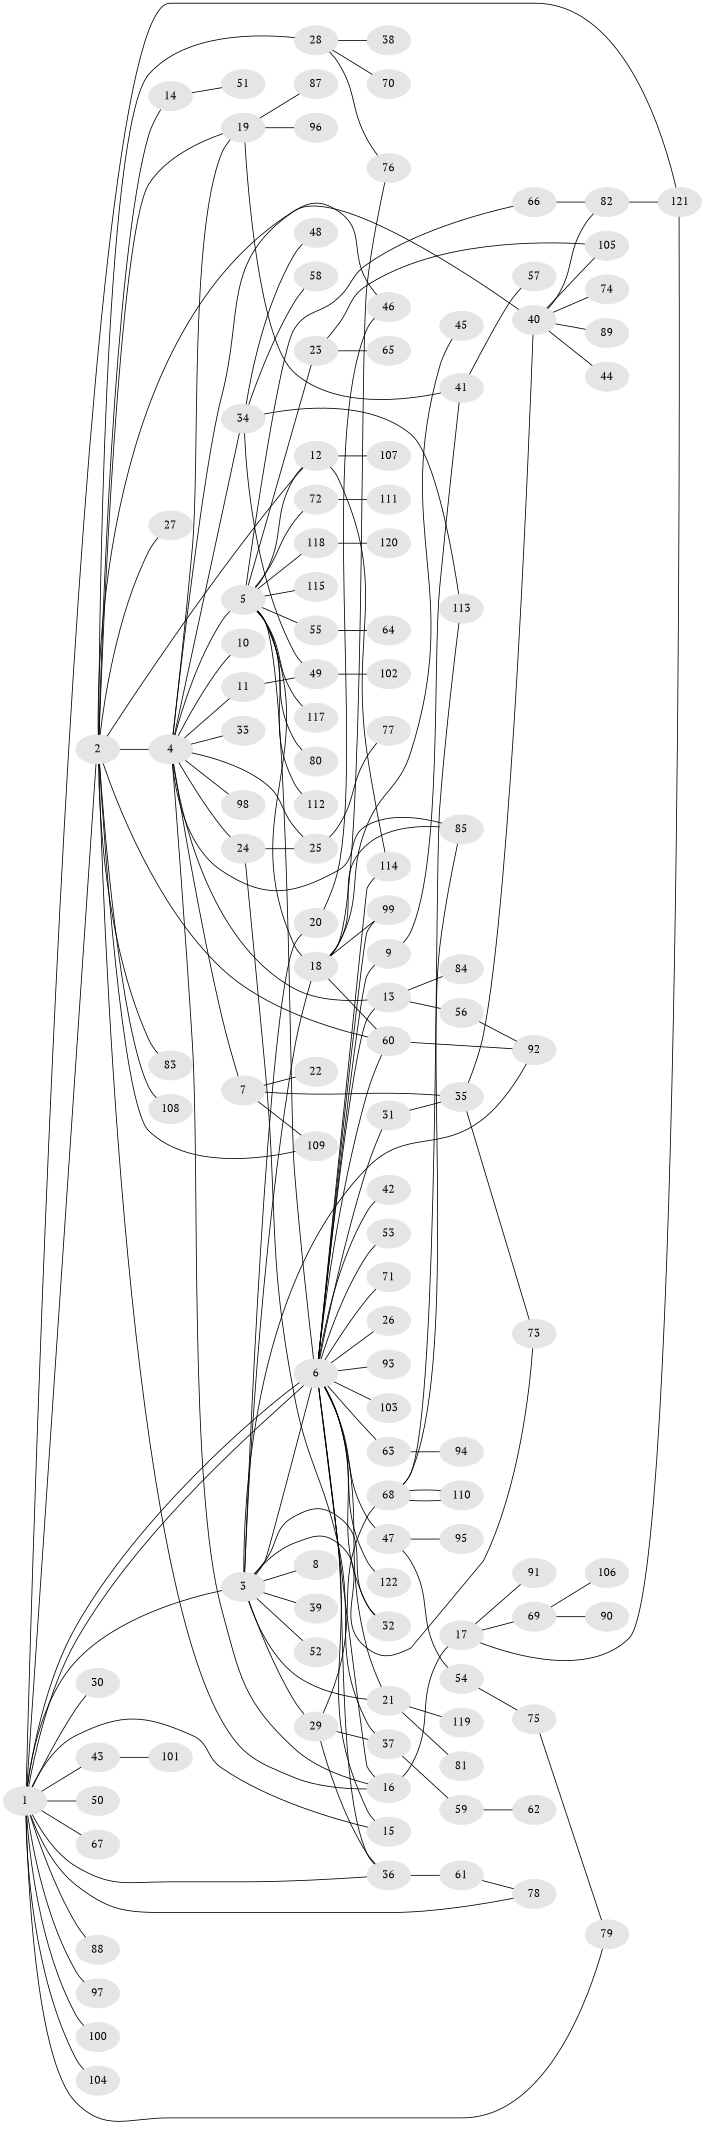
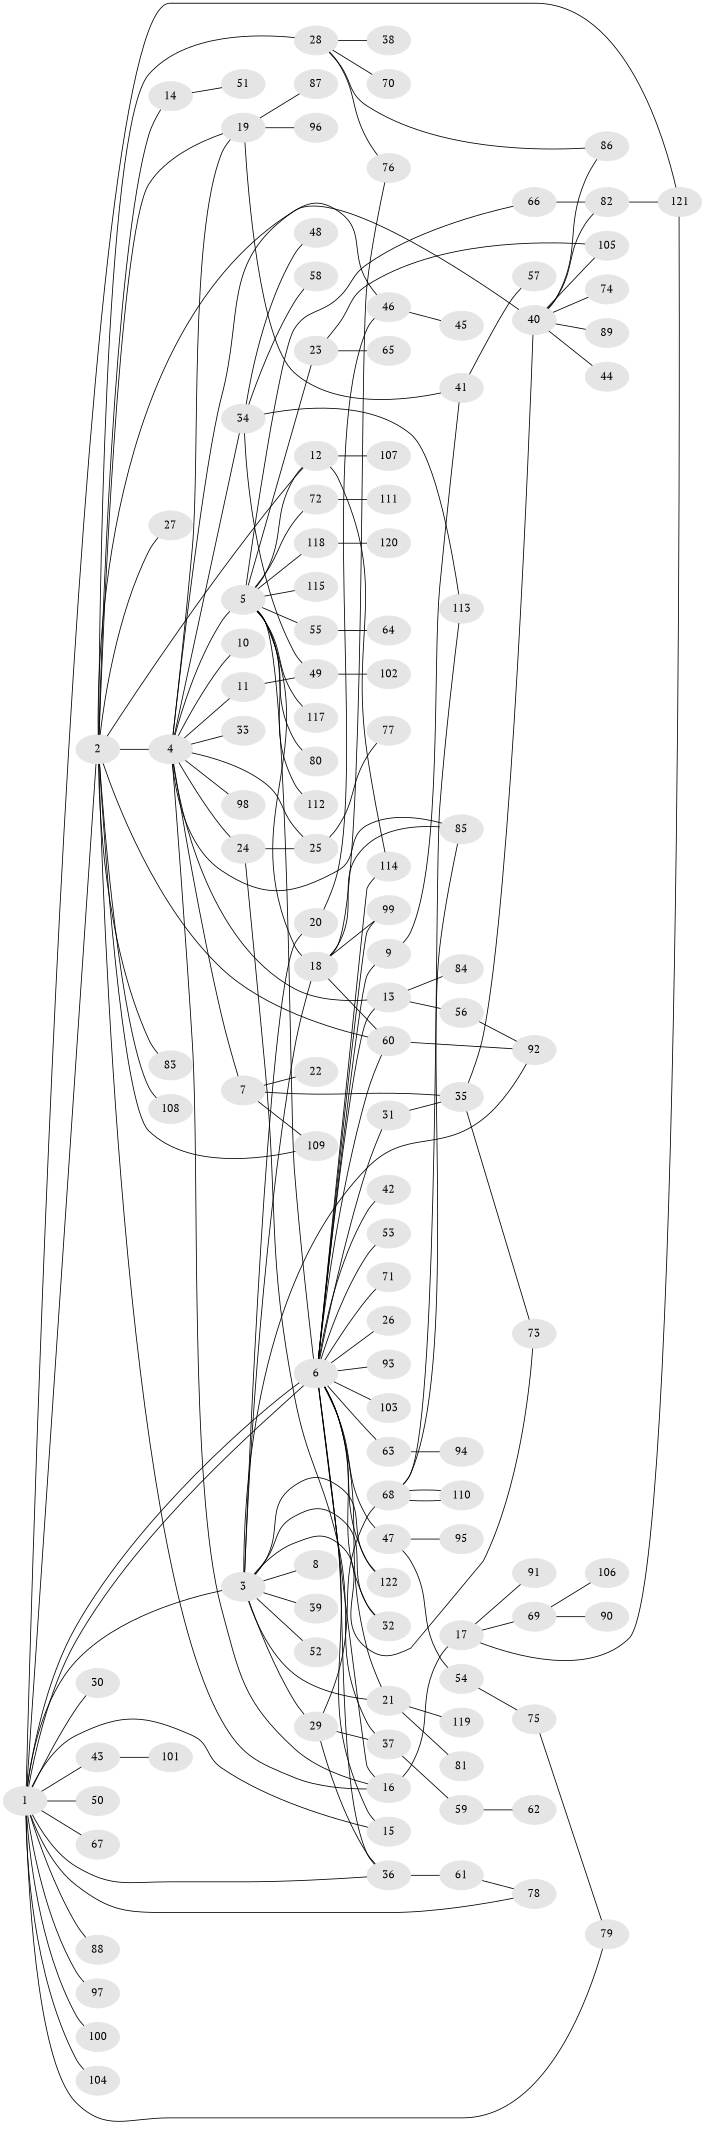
node "86": added
edge "45" -- "18": now "45" -- "46"
edge "6" -- "3": now "122" -- "3"
